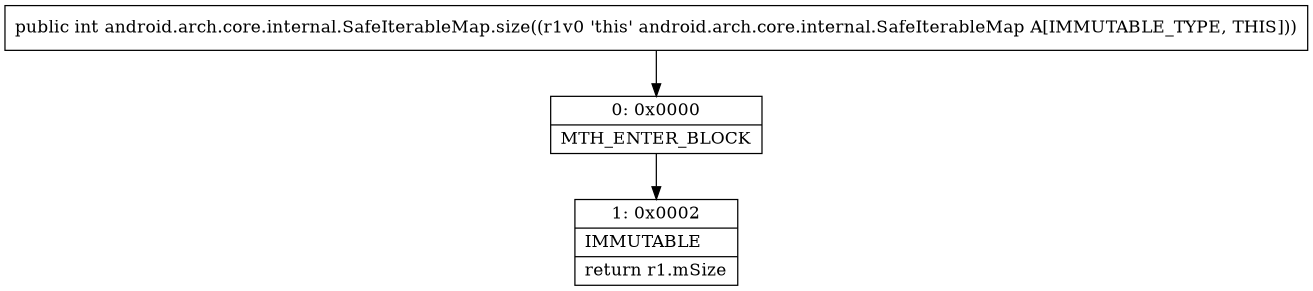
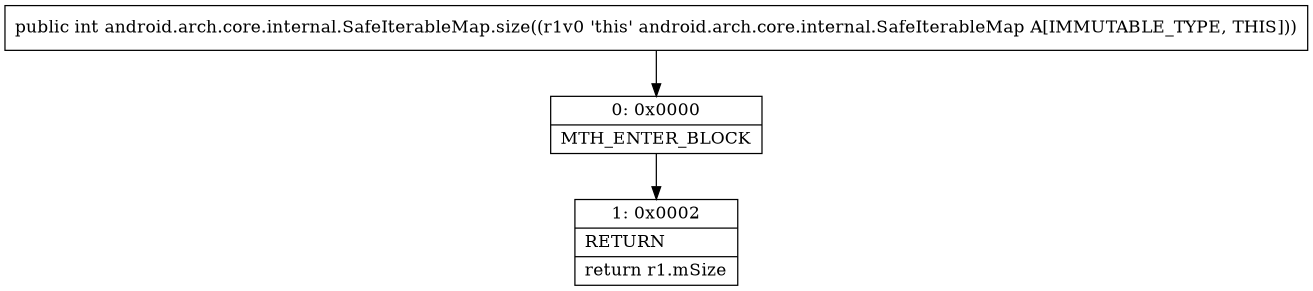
node "1: 0x0002": text "IMMUTABLE" -> "RETURN"
